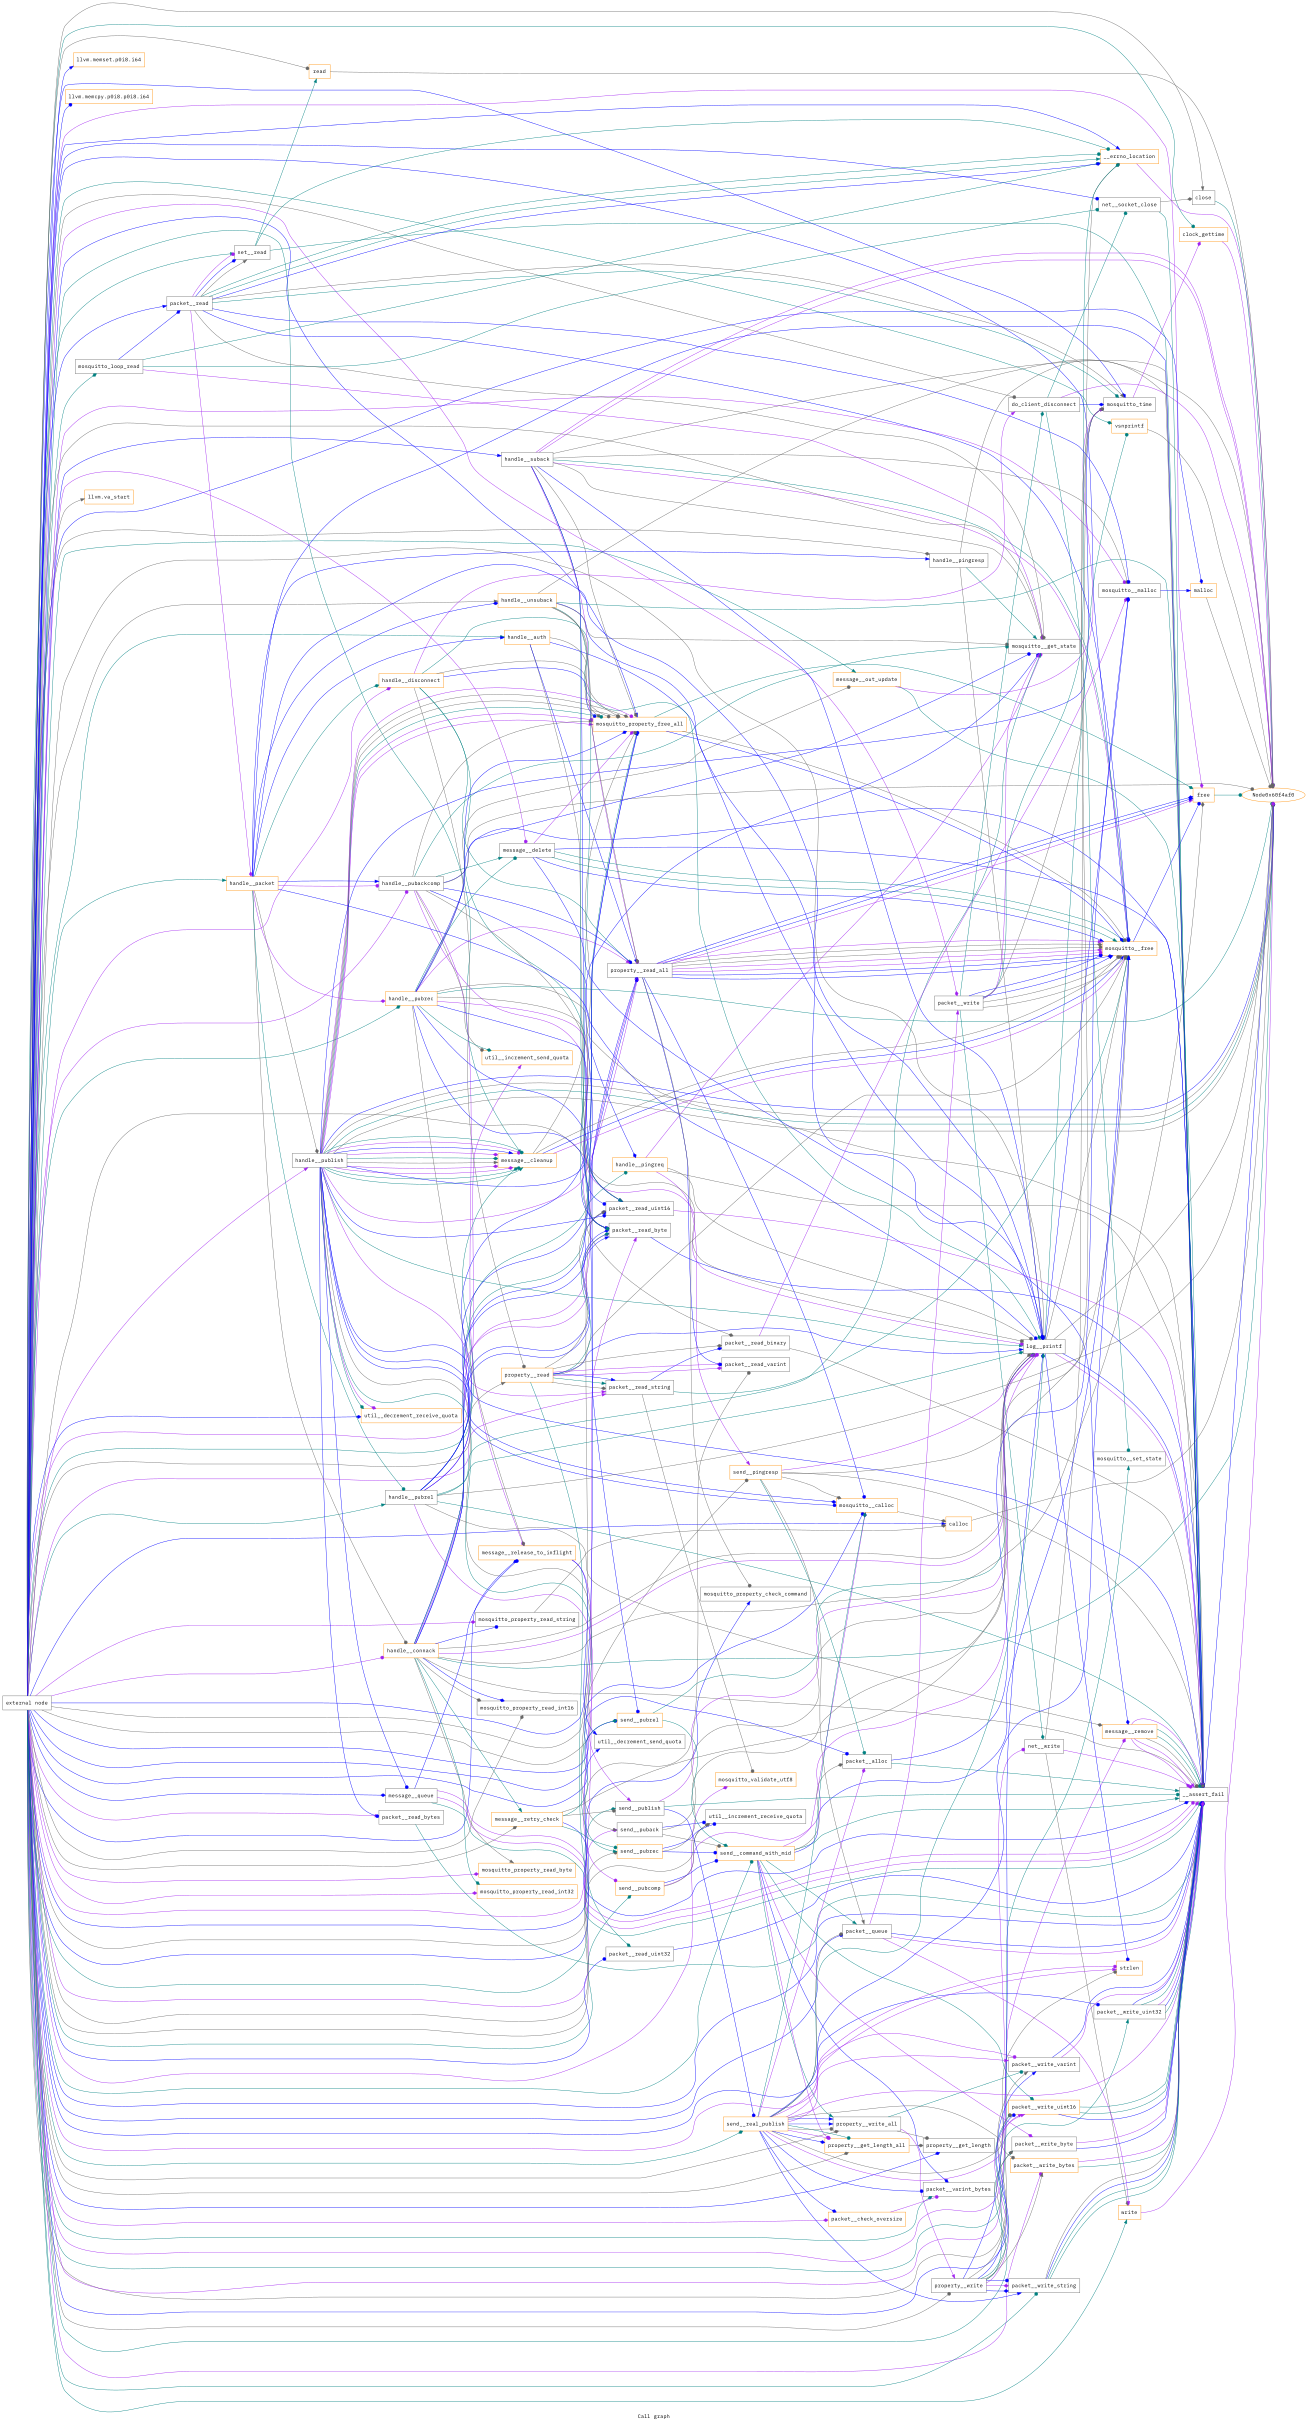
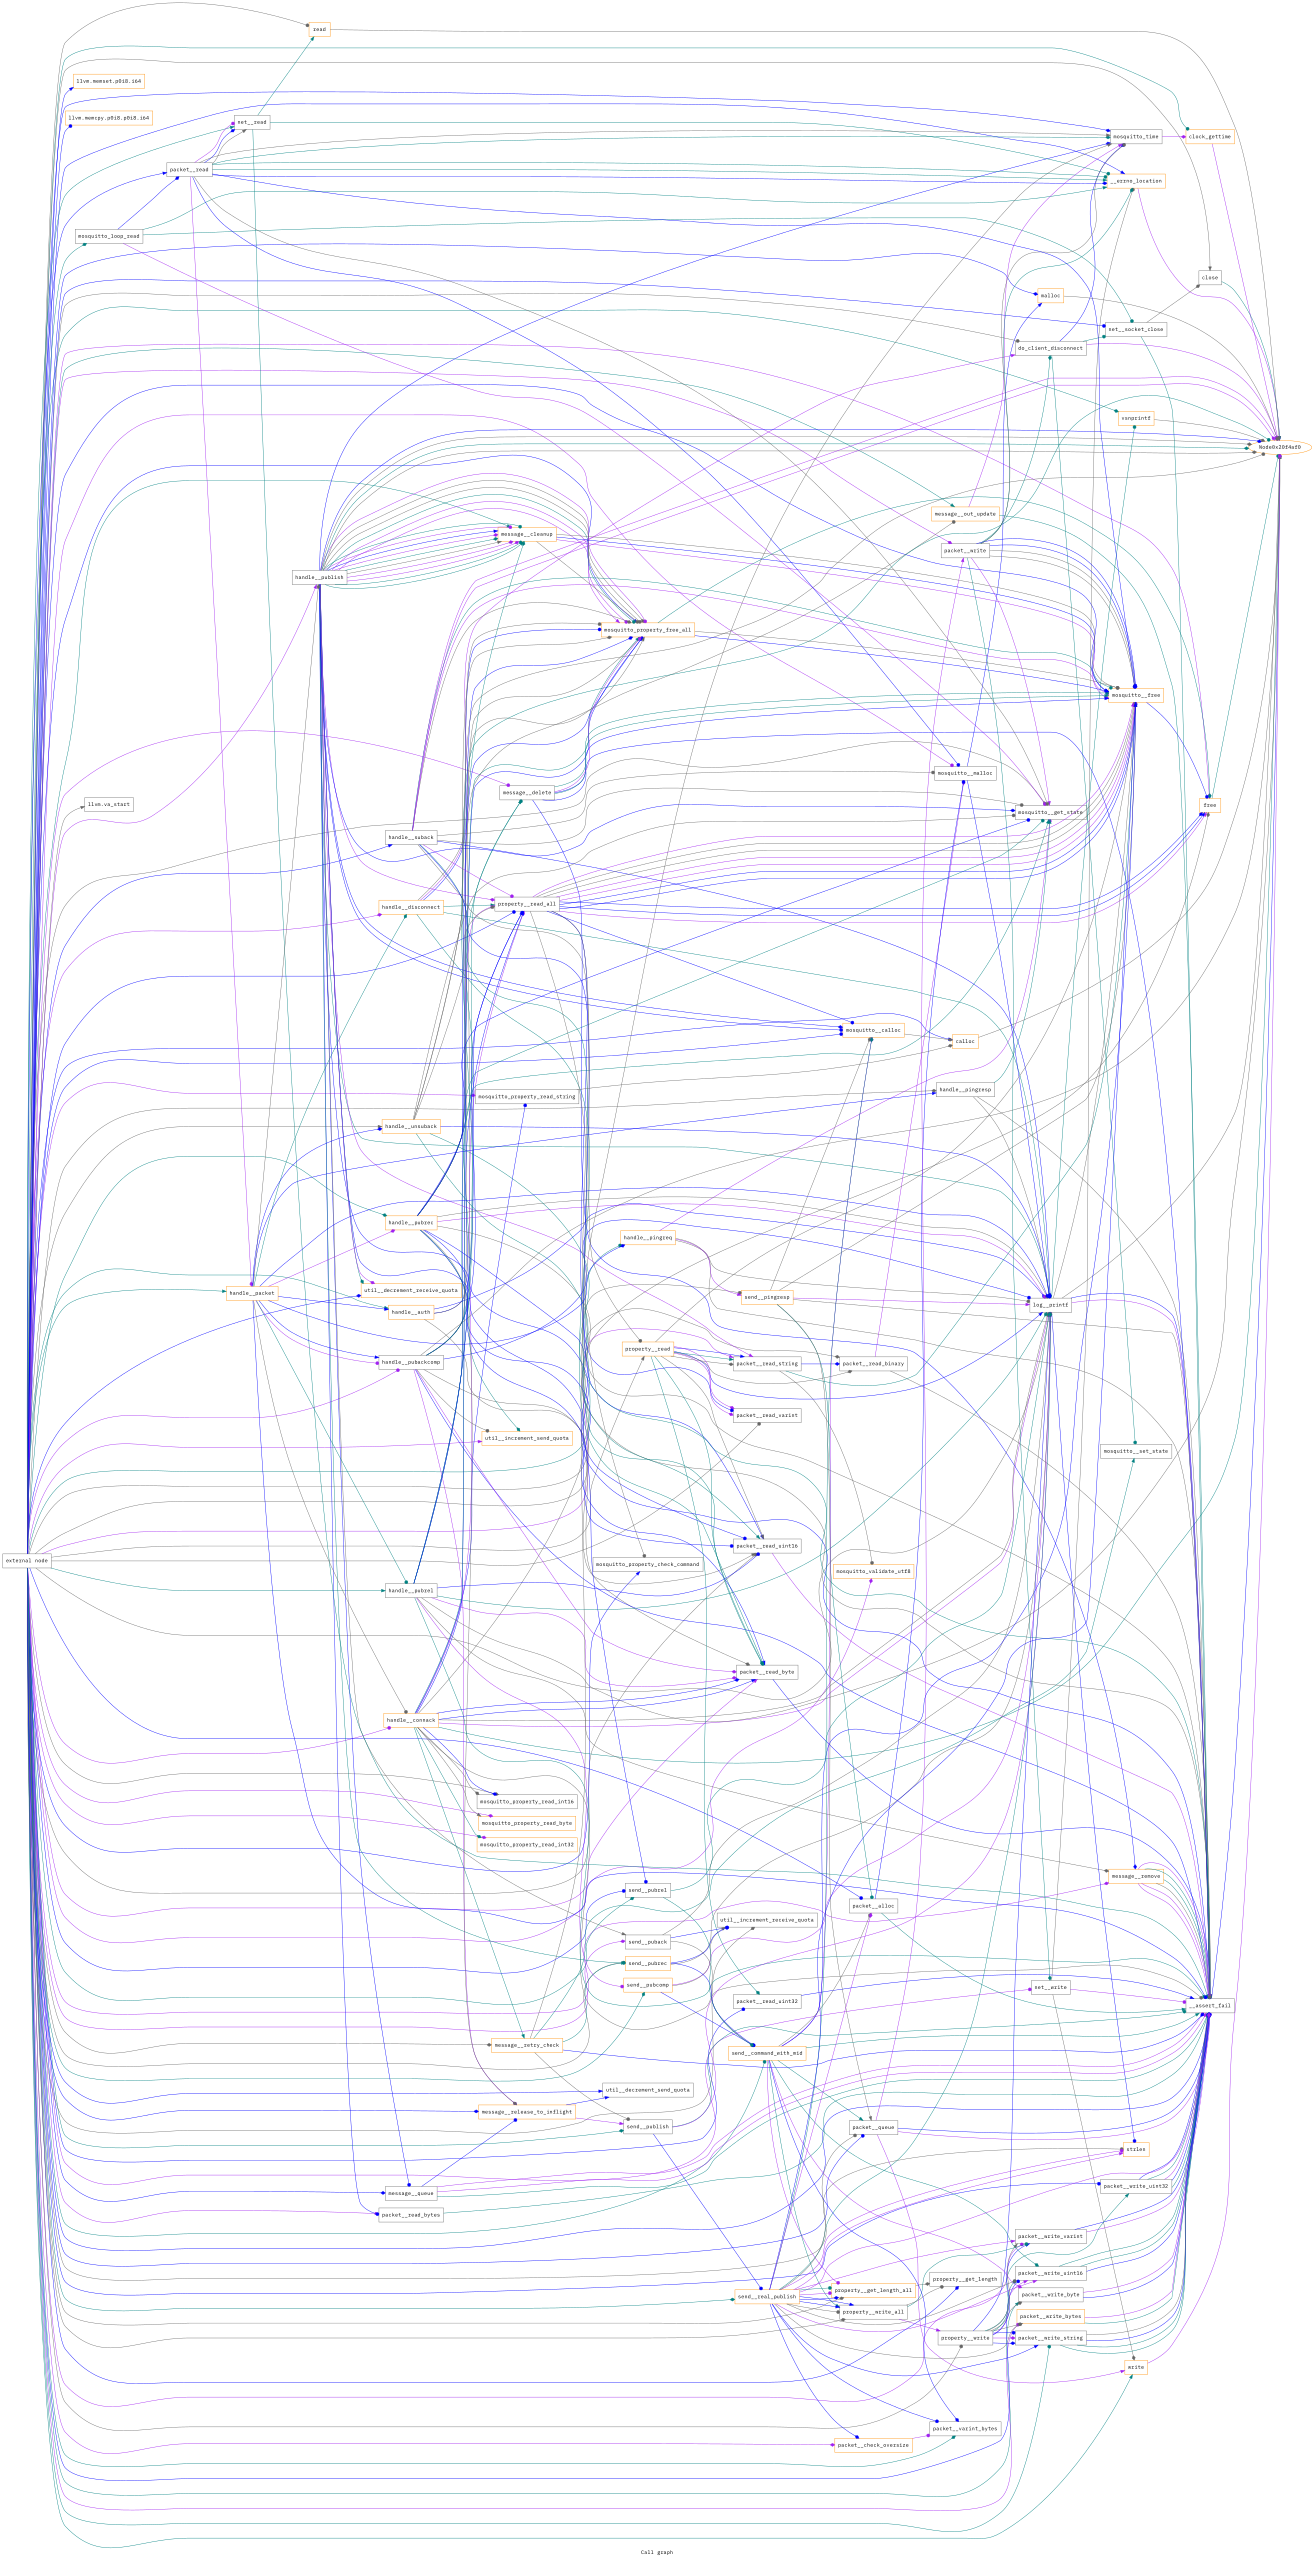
node "llvm.va_start": color darkorange -> gray40
node "Node0x60f4af0": label "Node0x60f4af0" -> "Node0x20f4af0"
edge "handle__disconnect" -> "property__read": now "property__read_all" -> "property__read"
edge "log__printf" -> "mosquitto__malloc": reversed
node "send__pubrel": color darkorange -> gray40
node "packet__write_uint16": color darkorange -> gray40
